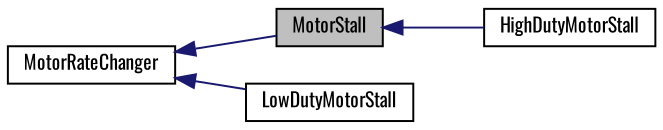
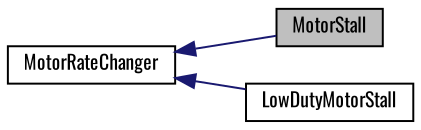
node "HighDutyMotorStall": removed
